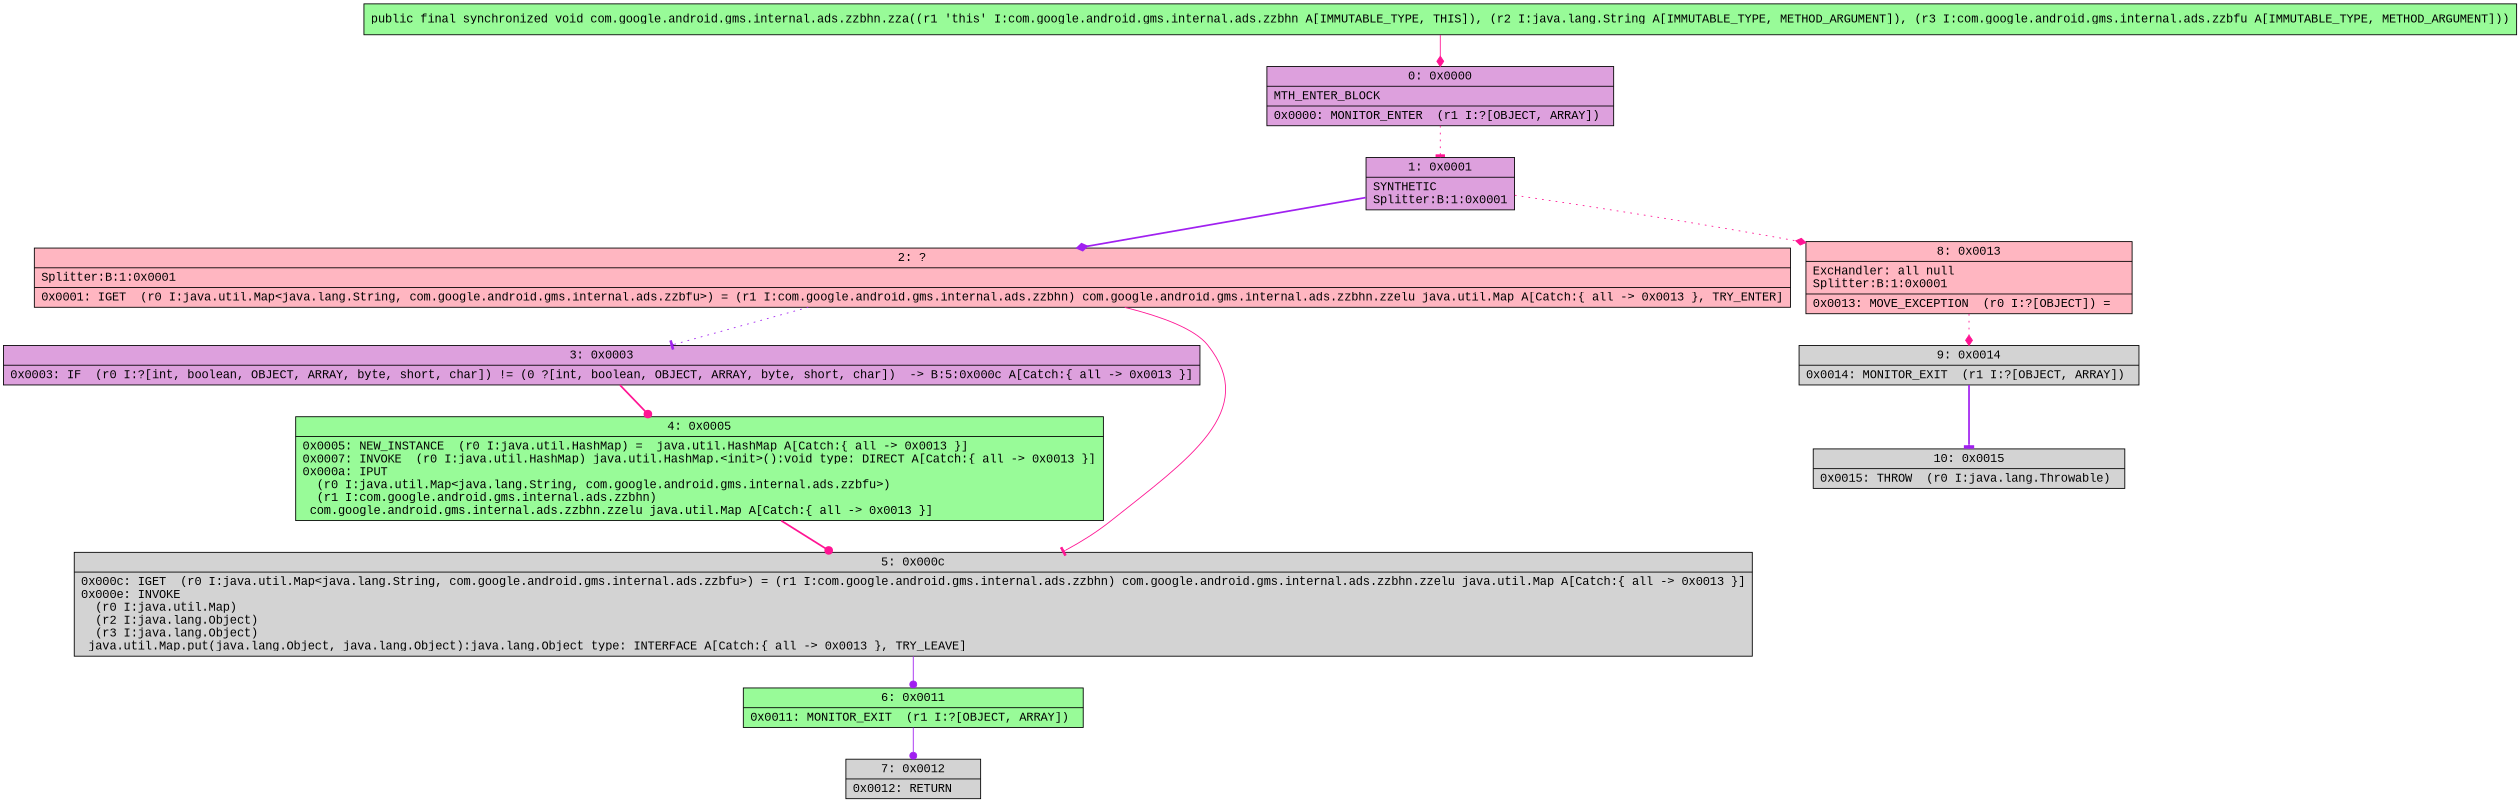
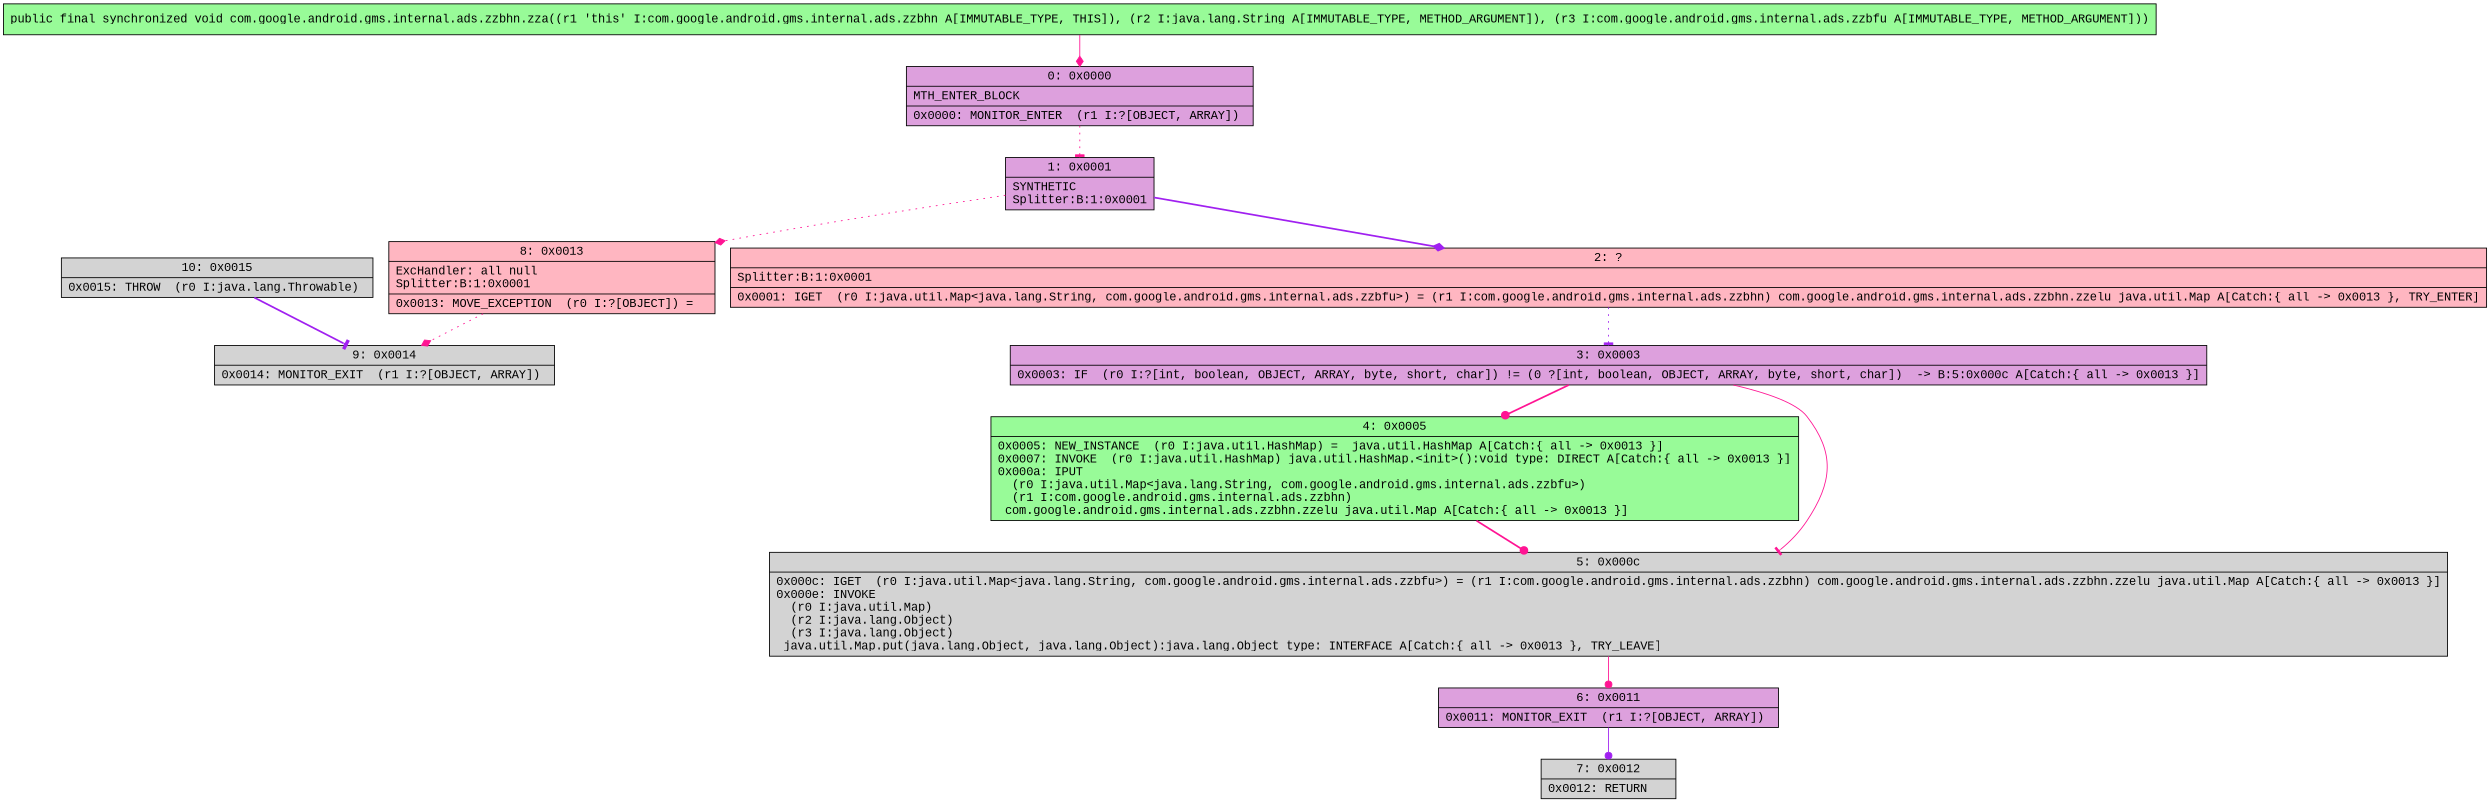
edge "9: 0x0014" -> "10: 0x0015": reversed
edge "2: ?" -> "5: 0x000c": now "3: 0x0003" -> "5: 0x000c"
edge "5: 0x000c" -> "6: 0x0011": color purple -> deeppink
node "6: 0x0011": fillcolor palegreen -> plum
